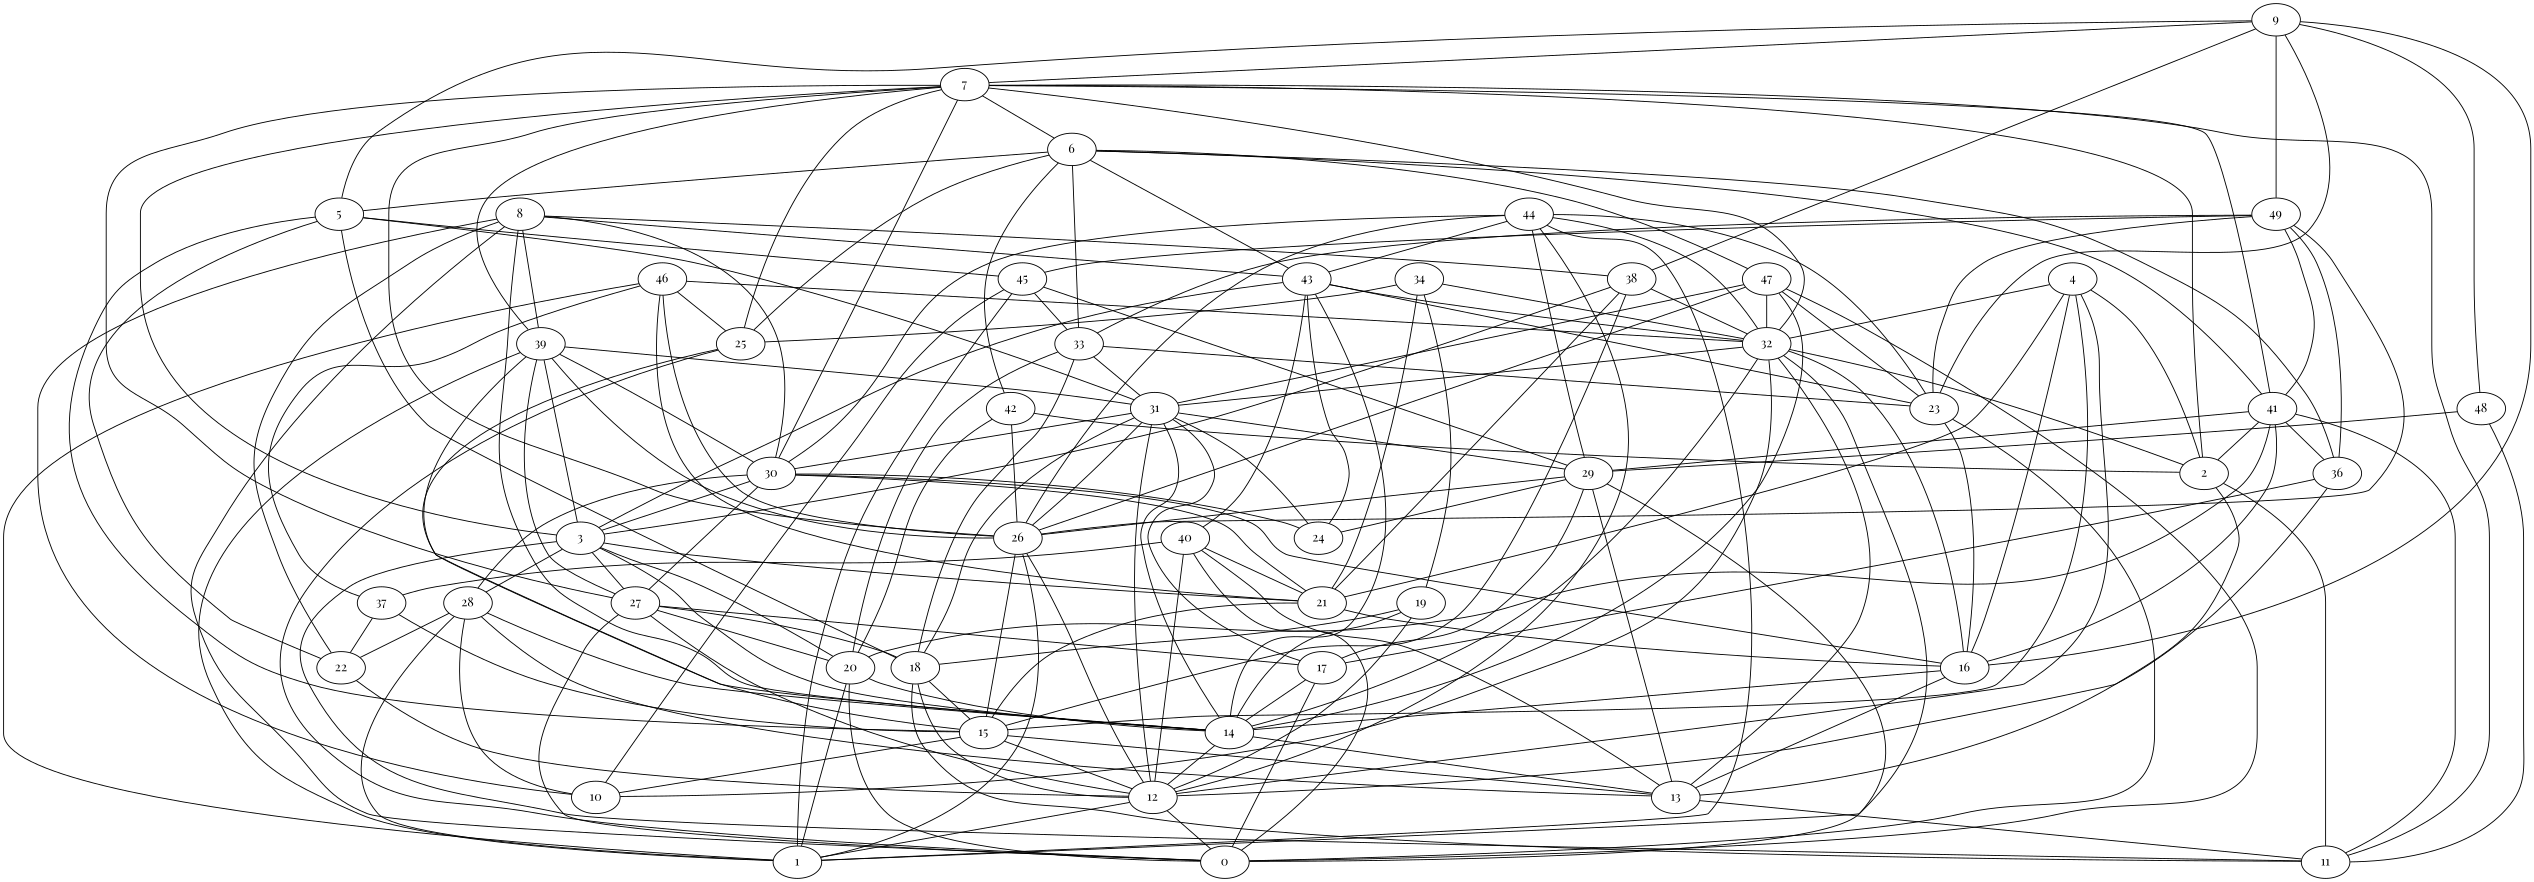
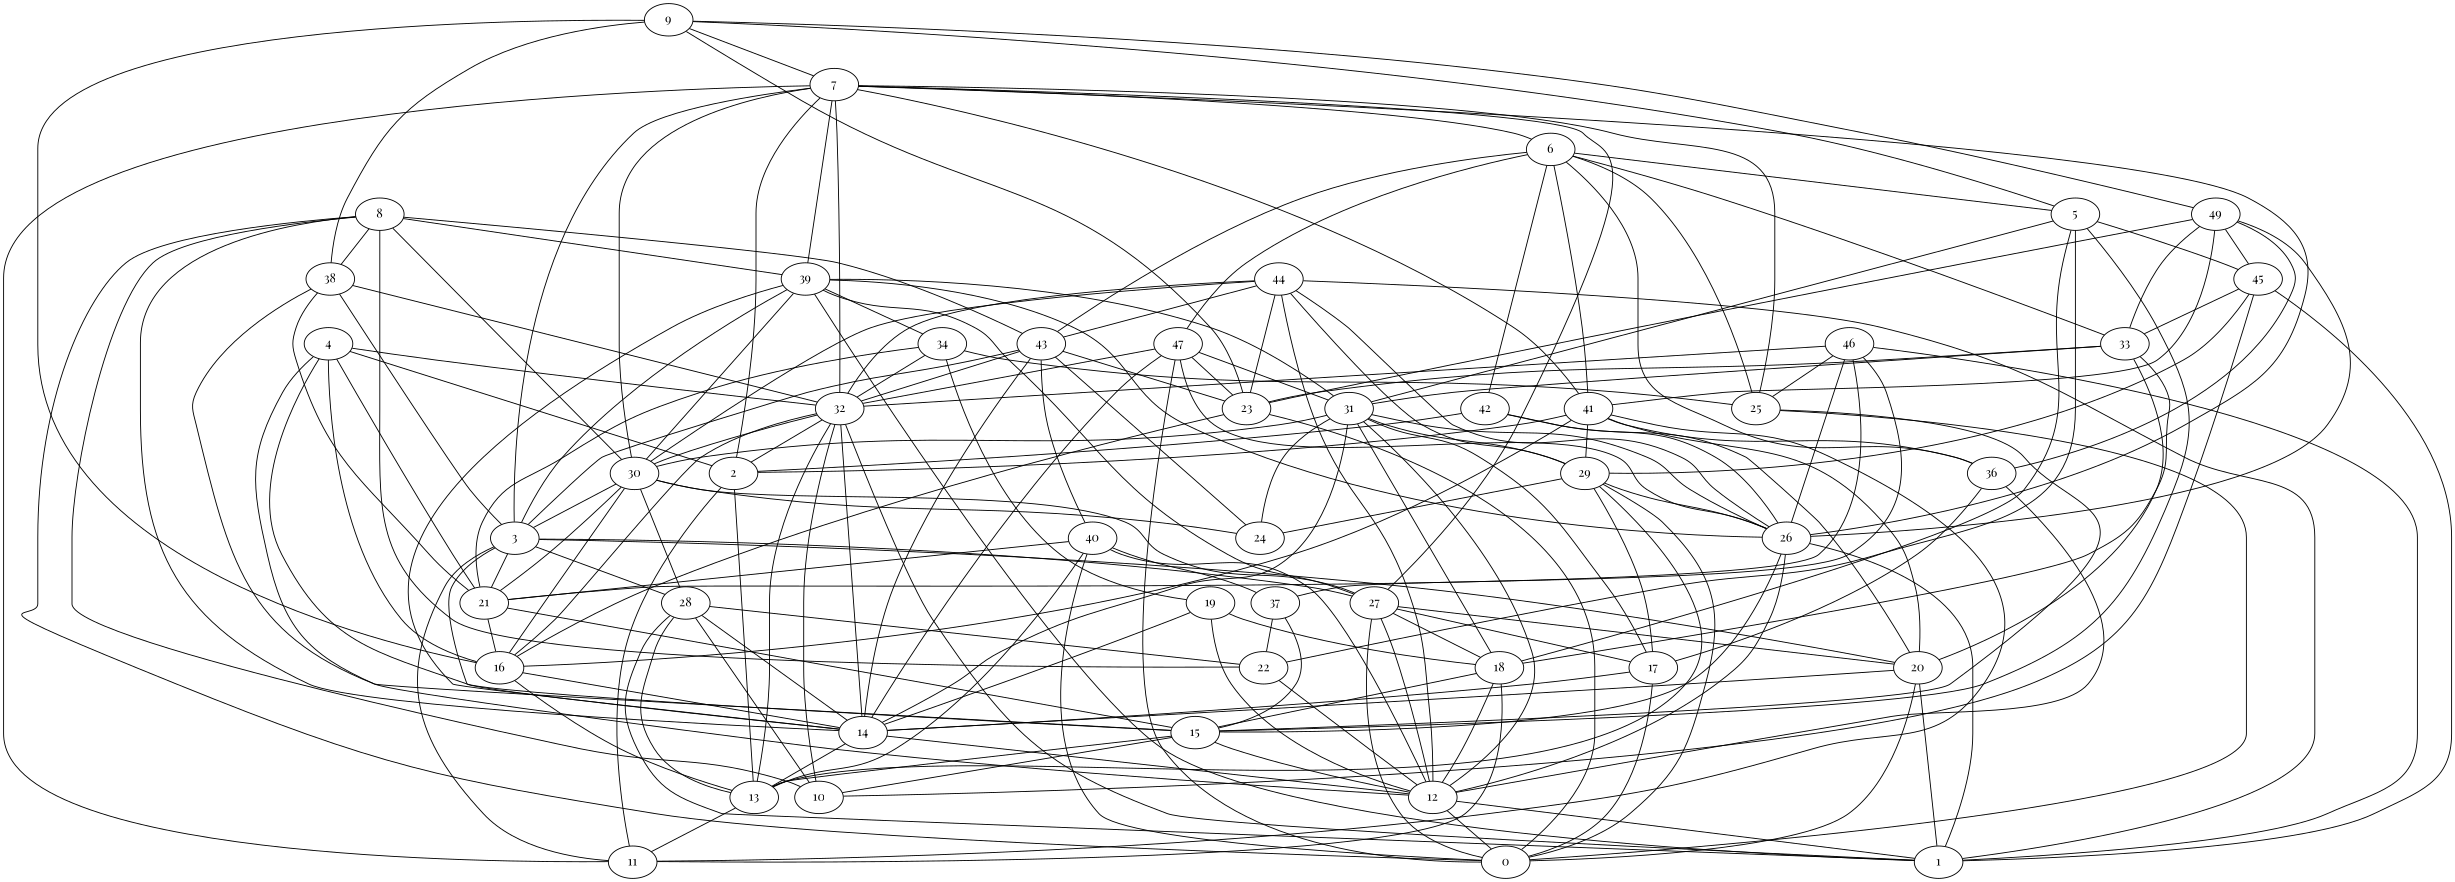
edge "39" -- "34": added
edge "32" -- "31": now "32" -- "30"
node "48": removed
